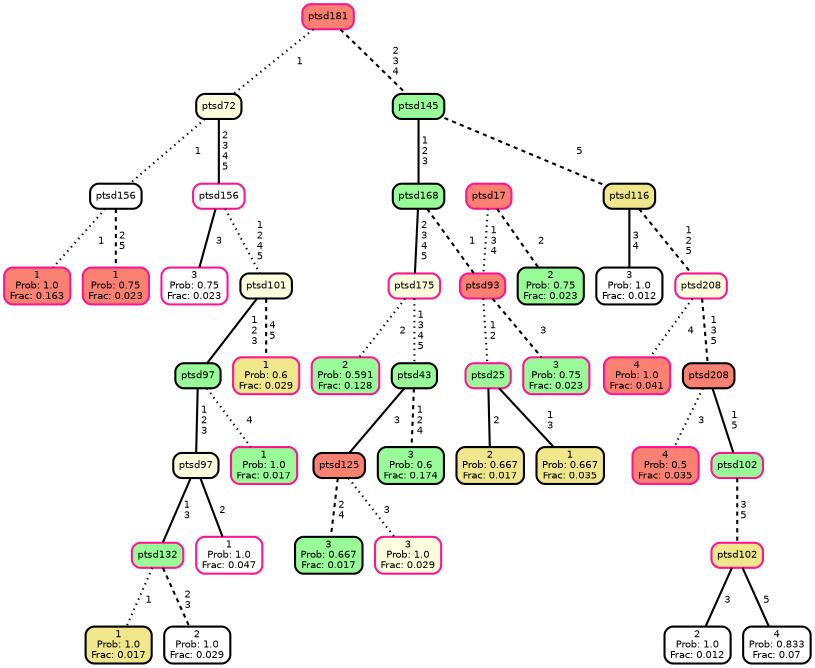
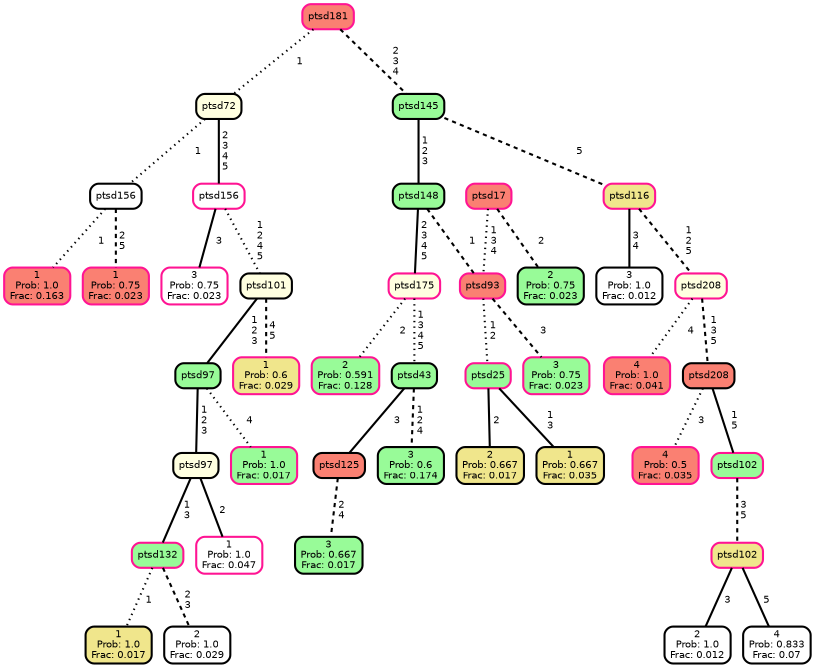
node "ptsd168": label "ptsd168" -> "ptsd148"
node "ptsd116": color black -> deeppink
node "3 Prob: 1.0 Frac: 0.029": removed
